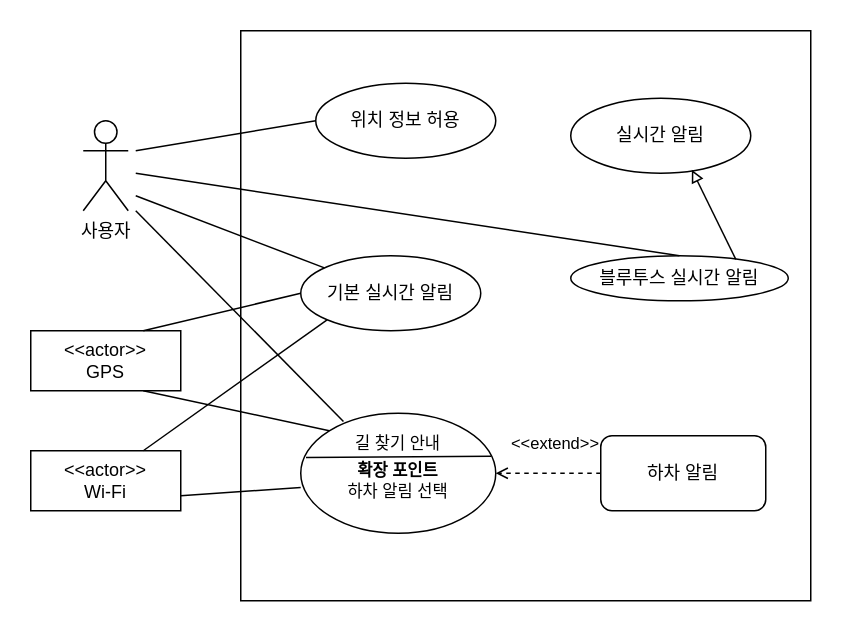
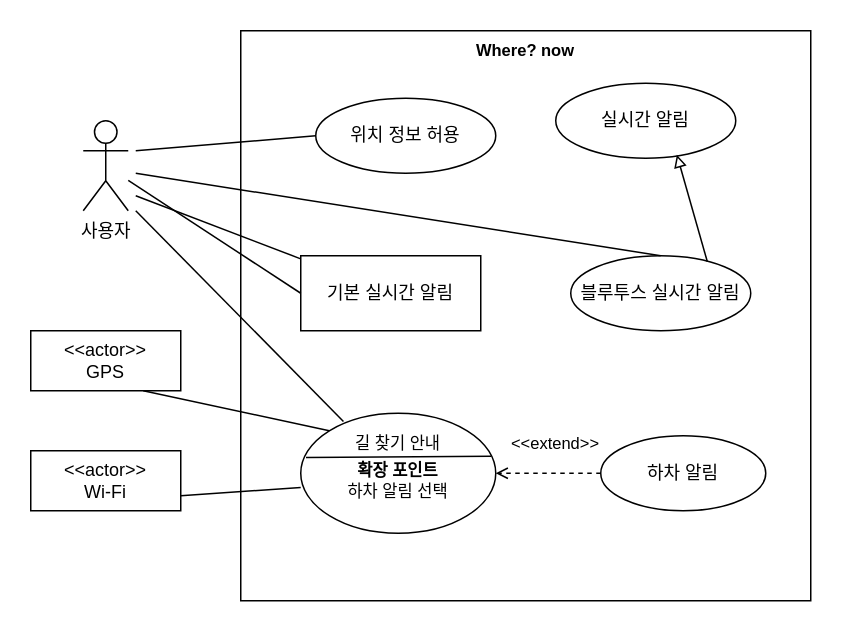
node "Where? now": added
node "위치 정보 허용": moved (406, 121) -> (406, 136)
node "실시간 알림": moved (661, 136) -> (646, 121)
node "블루투스 실시간 알림": size 218x45 -> 180x75
node "기본 실시간 알림": shape ellipse -> rectangle
edge "기본 실시간 알림" -- "<<actor>> GPS": now "기본 실시간 알림" -- "사용자"
edge "기본 실시간 알림" -- "<<actor>> Wi-Fi": removed
node "하차 알림": shape rounded rectangle -> ellipse
